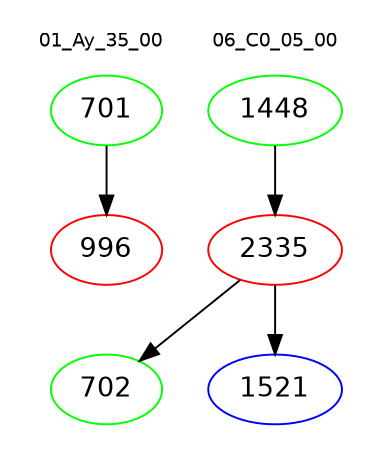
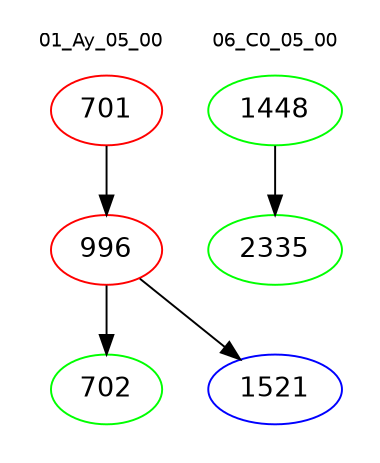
cluster "01_Ay_35_00": label "01_Ay_35_00" -> "01_Ay_05_00"
node "701": color green -> red
node "2335": color red -> green
edge "2335" -> "702": now "996" -> "702"
edge "2335" -> "1521": now "996" -> "1521"
